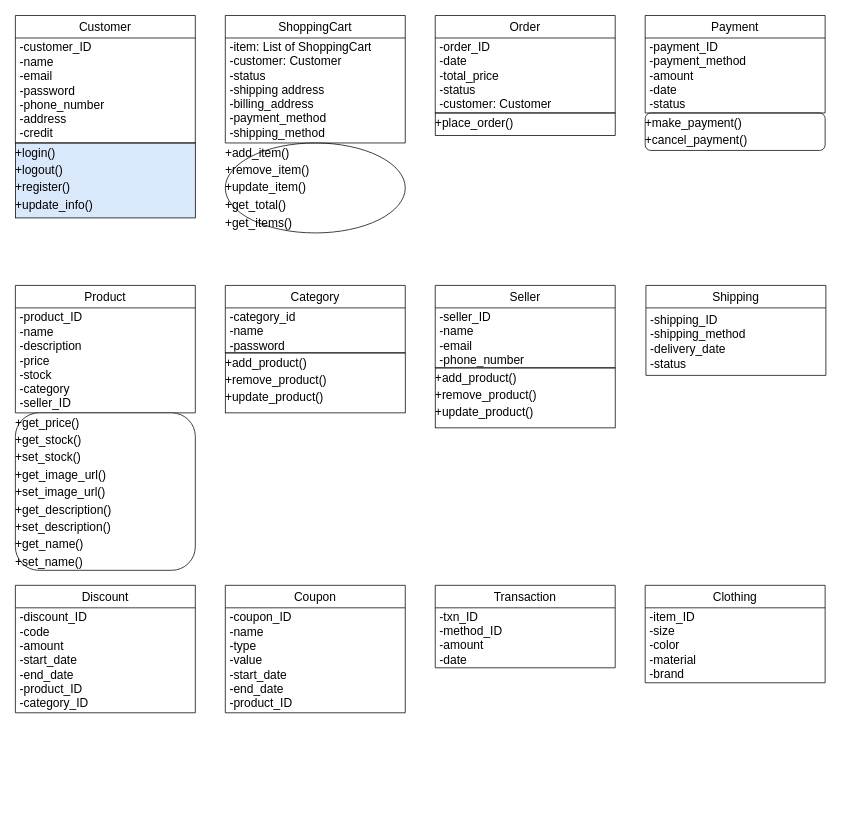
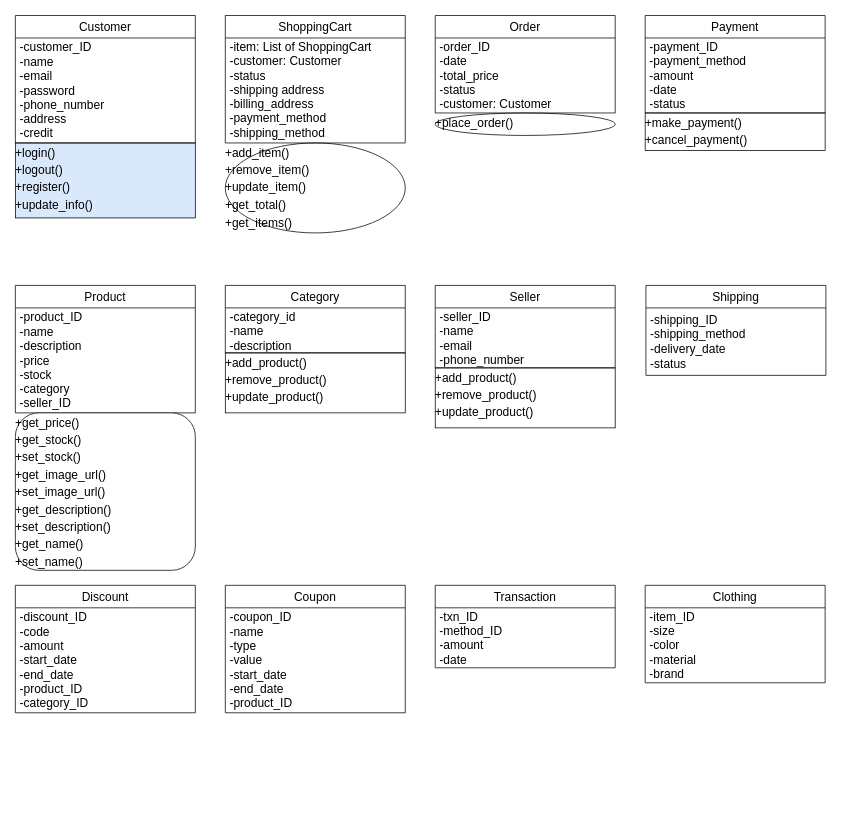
node "+place_order()": shape rectangle -> ellipse
node "+make_payment() +cancel_payment()": shape rounded rectangle -> rectangle
node "-category_id -name -password": label "-category_id -name -password" -> "-category_id -name -description"
